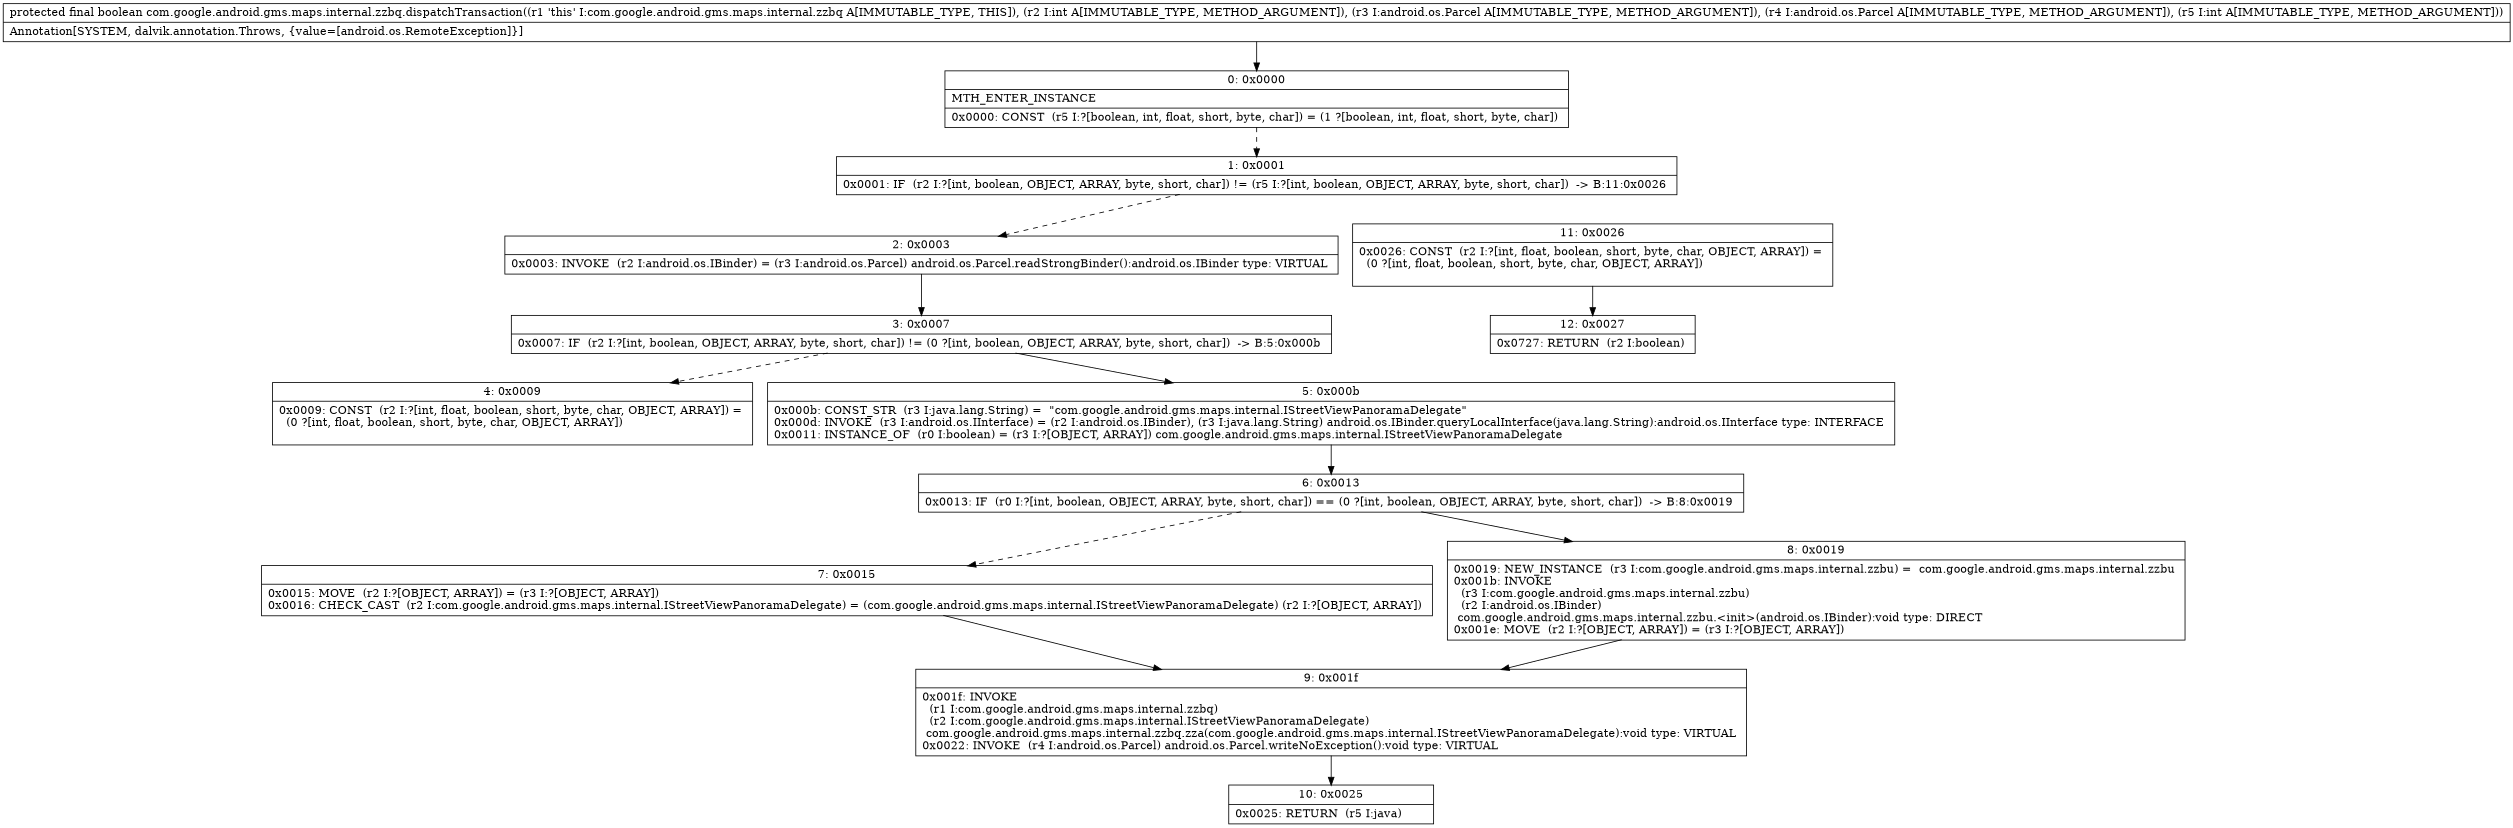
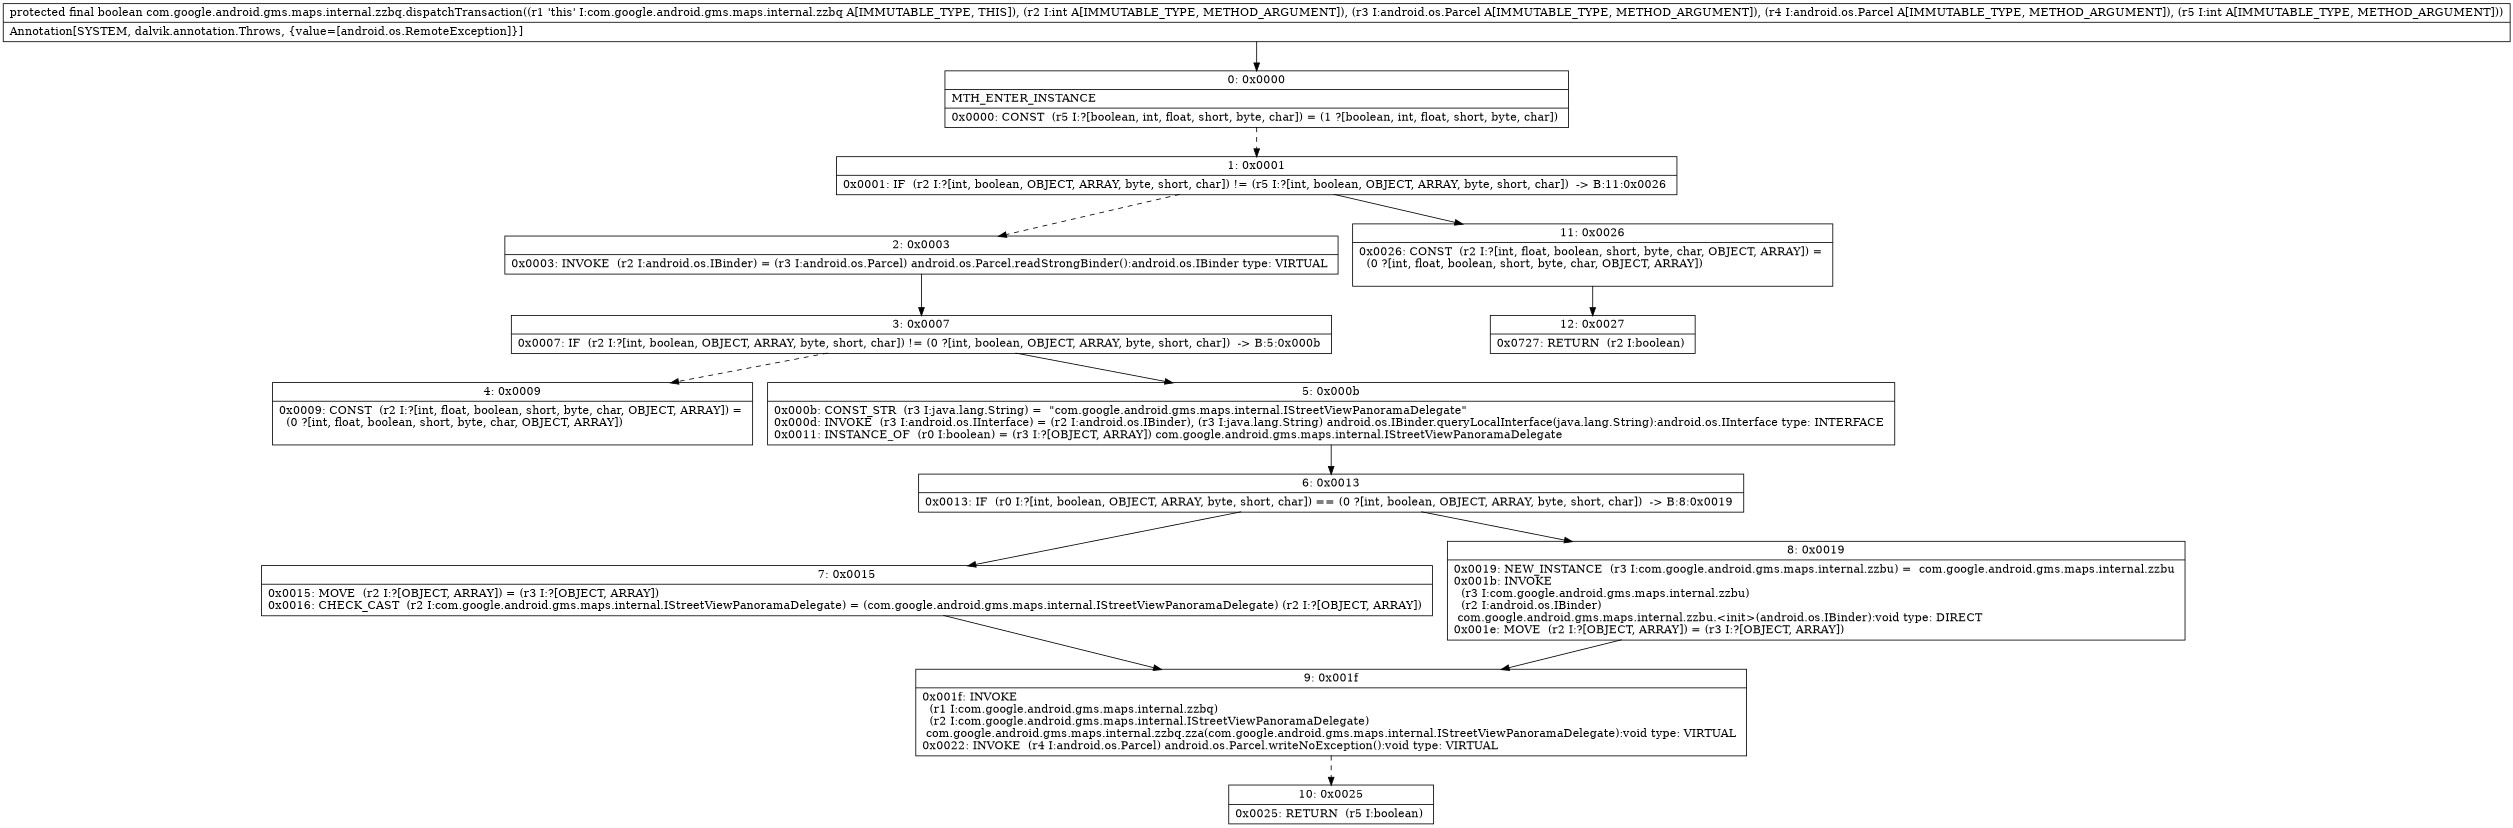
edge "1: 0x0001" -> "11: 0x0026": added
edge "6: 0x0013" -> "7: 0x0015": style dashed -> solid
edge "9: 0x001f" -> "10: 0x0025": style solid -> dashed
node "10: 0x0025": text "0x0025: RETURN  (r5 I:java)" -> "0x0025: RETURN  (r5 I:boolean)"
